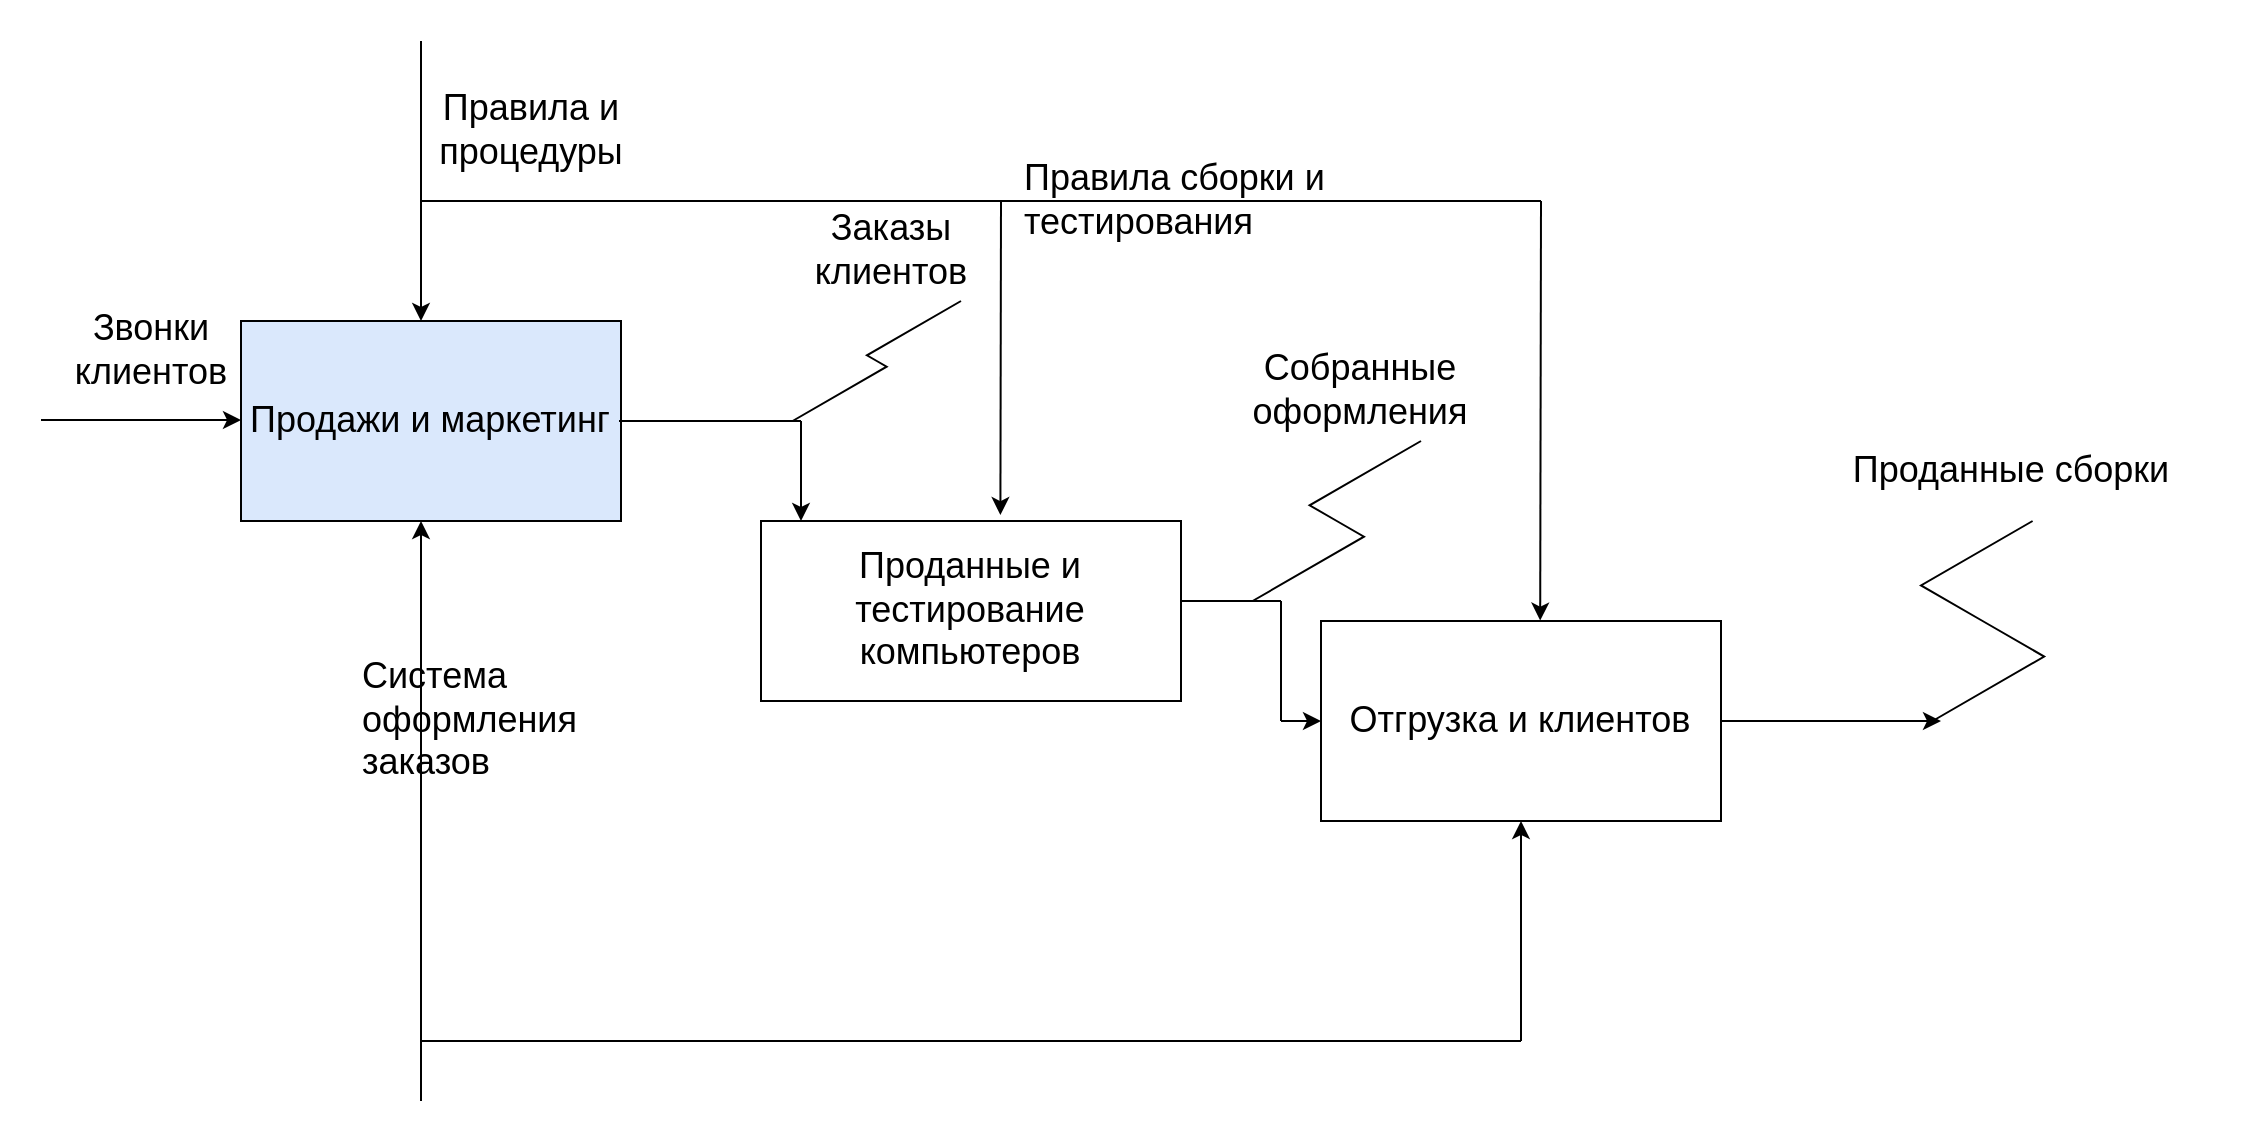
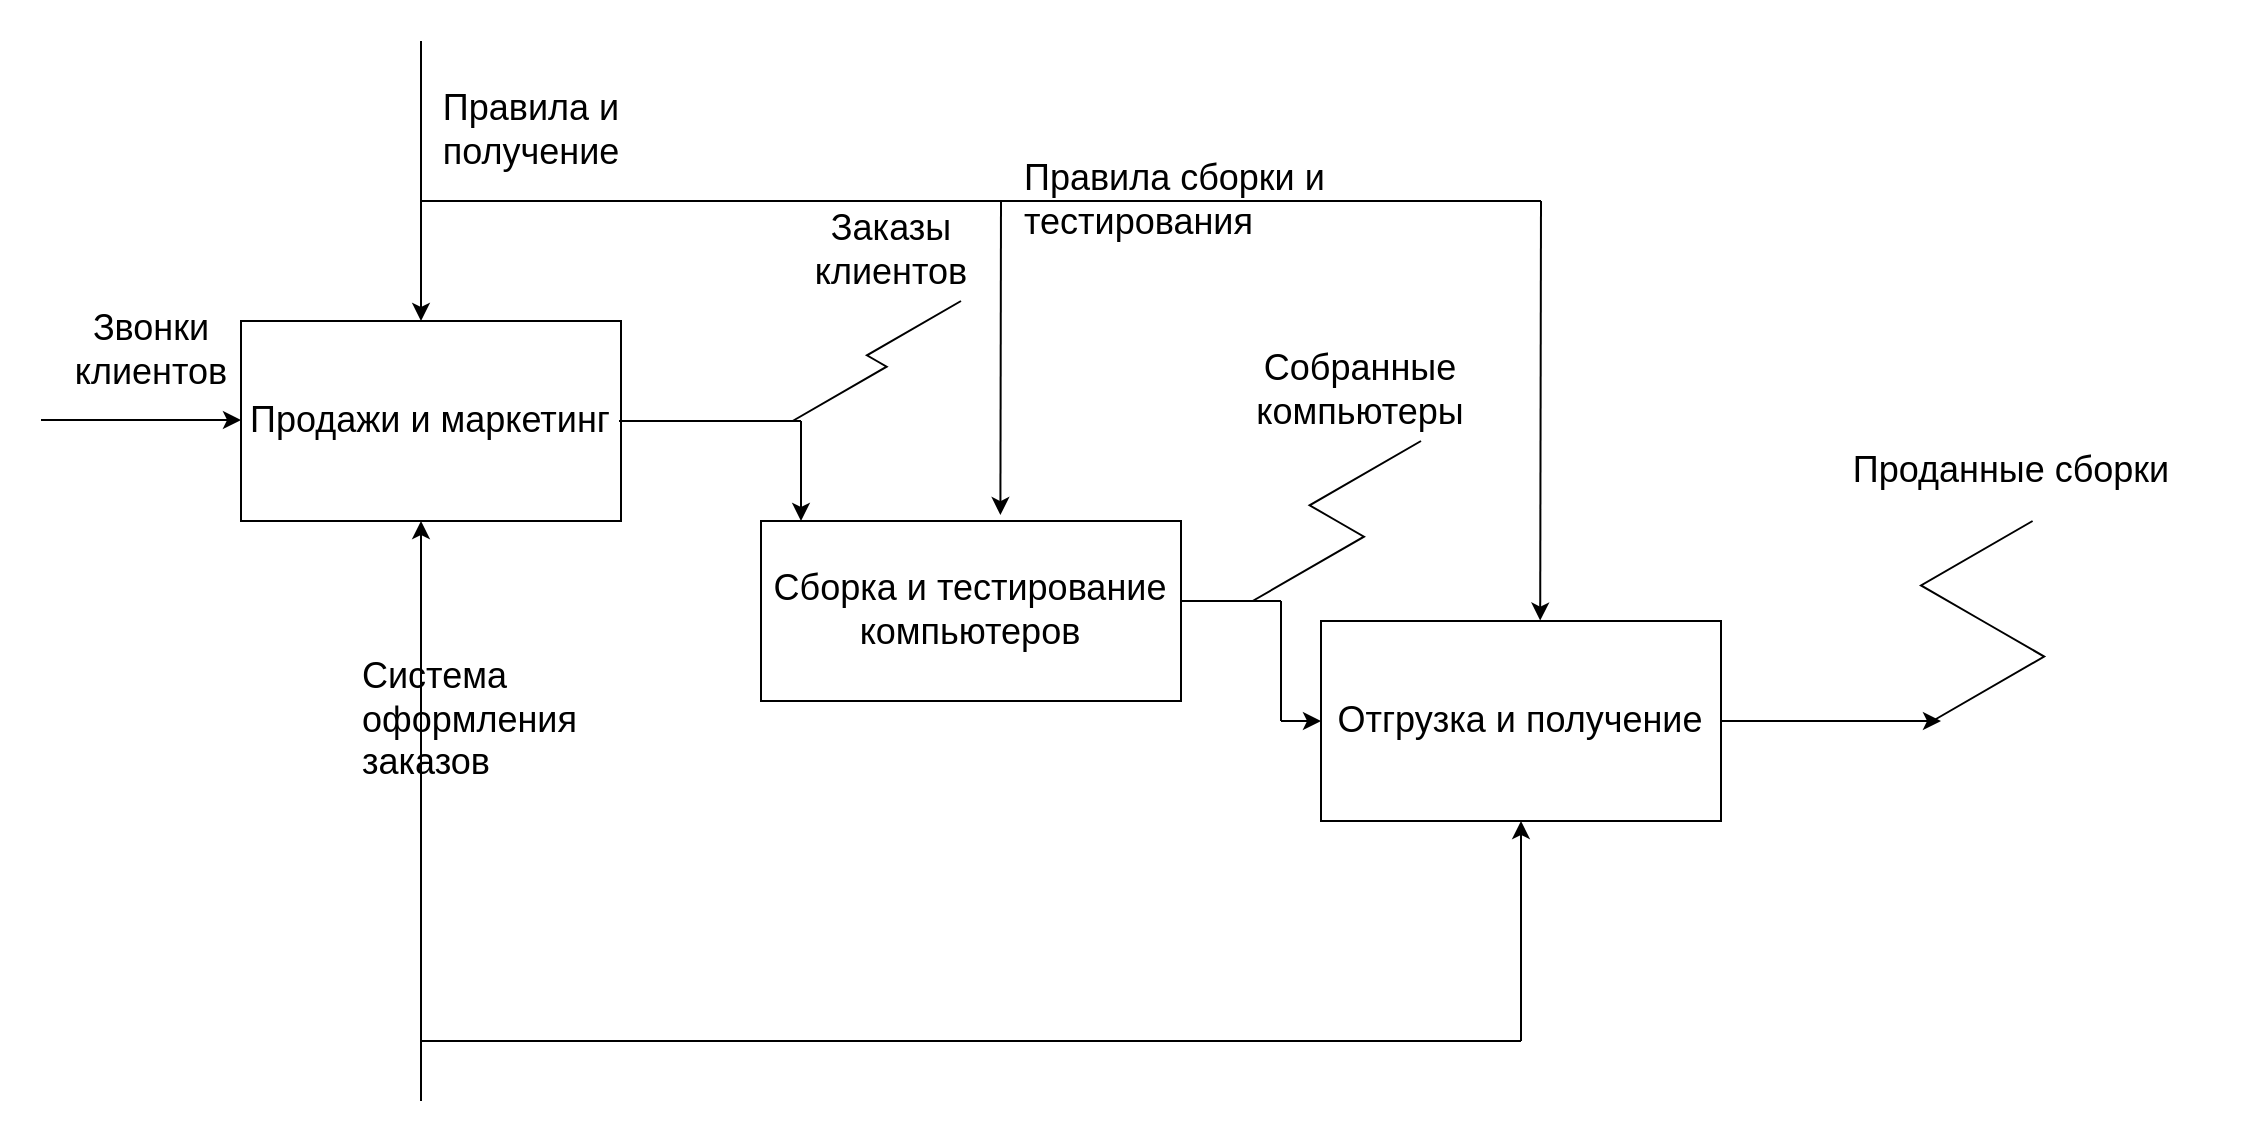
node "Правила и процедуры": label "Правила и процедуры" -> "Правила и получение"
node "Собранные оформления": label "Собранные оформления" -> "Собранные компьютеры"
node "Продажи и маркетинг": fillcolor #dae8fc -> #ffffff
node "Проданные и тестирование компьютеров": label "Проданные и тестирование компьютеров" -> "Сборка и тестирование компьютеров"
node "Отгрузка и клиентов": label "Отгрузка и клиентов" -> "Отгрузка и получение"
